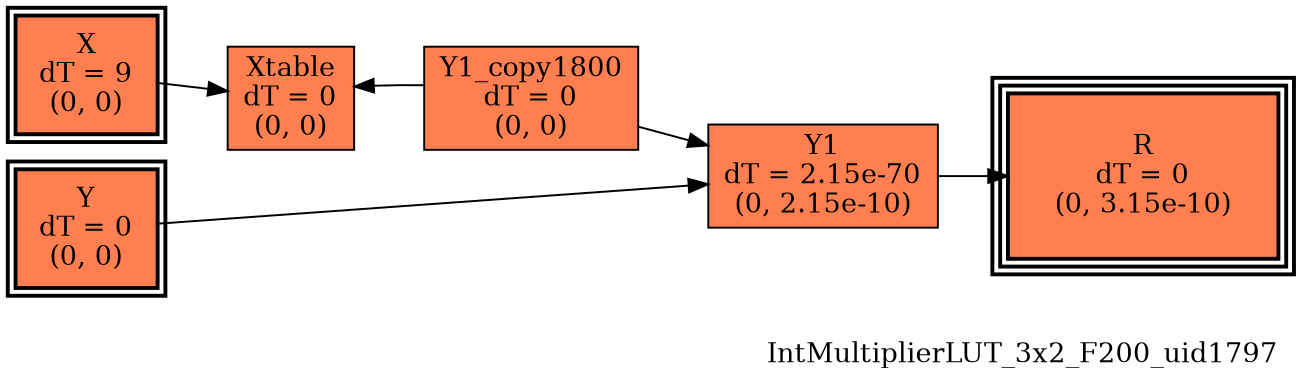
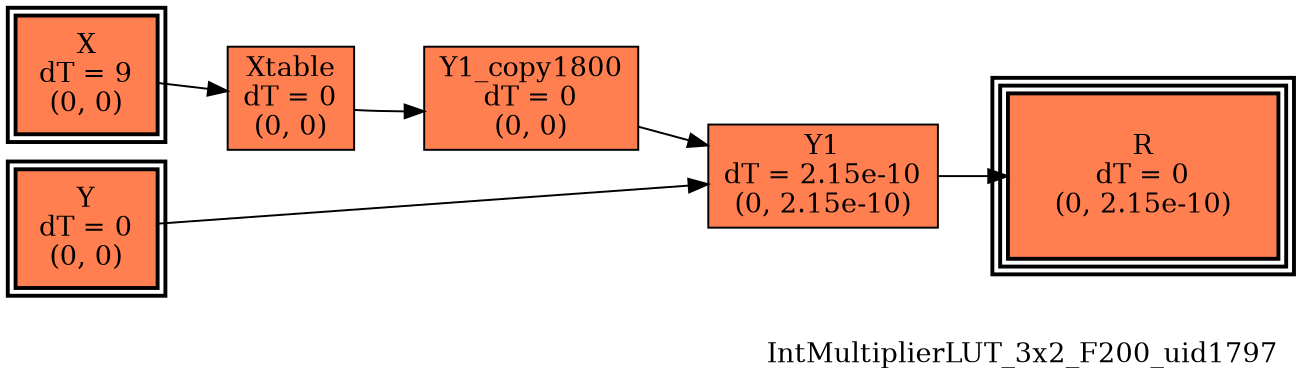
edge "Y1_copy1800 dT = 0 (0, 0)" -> "Xtable dT = 0 (0, 0)": reversed
node "Y1 dT = 2.15e-70 (0, 2.15e-10)": label "Y1 dT = 2.15e-70 (0, 2.15e-10)" -> "Y1 dT = 2.15e-10 (0, 2.15e-10)"
node "R dT = 0 (0, 3.15e-10)": label "R dT = 0 (0, 3.15e-10)" -> "R dT = 0 (0, 2.15e-10)"
